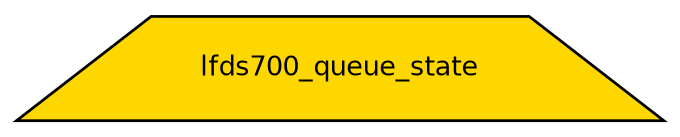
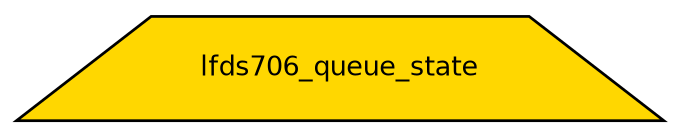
node "lfds700_queue_state": label "lfds700_queue_state" -> "lfds706_queue_state"
